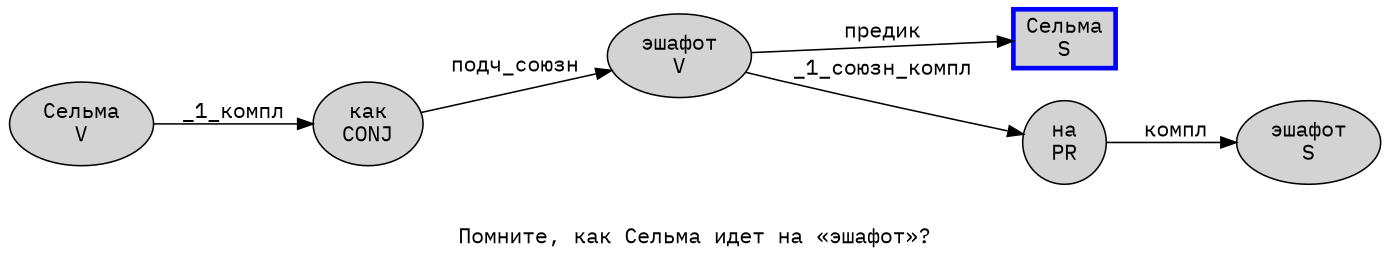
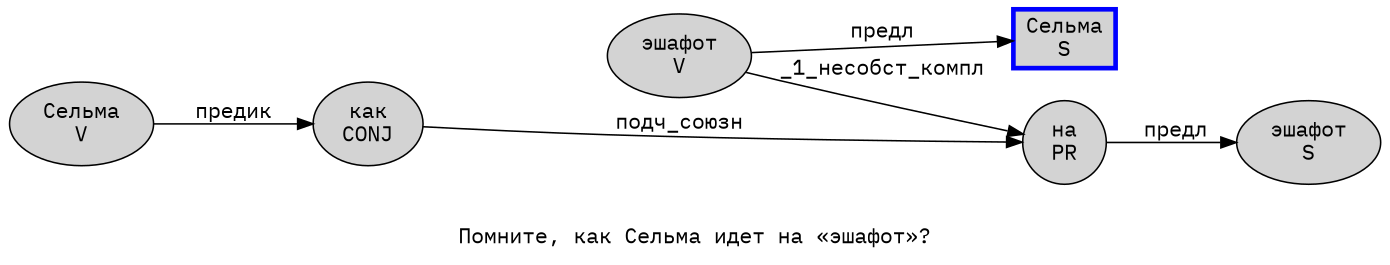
edge "эшафот V" -> "Сельма S": label "предик" -> "предл"
edge "эшафот V" -> "на PR": label "_1_союзн_компл" -> "_1_несобст_компл"
edge "как CONJ" -> "эшафот V": now "как CONJ" -> "на PR"
edge "Сельма V" -> "как CONJ": label "_1_компл" -> "предик"
edge "на PR" -> "эшафот S": label "компл" -> "предл"
